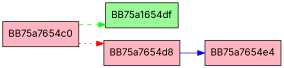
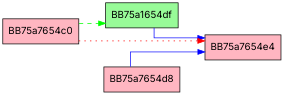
edge "BB75a1654df" -> "BB75a7654e4": added
edge "BB75a7654c0" -> "BB75a7654d8": now "BB75a7654c0" -> "BB75a7654e4"
